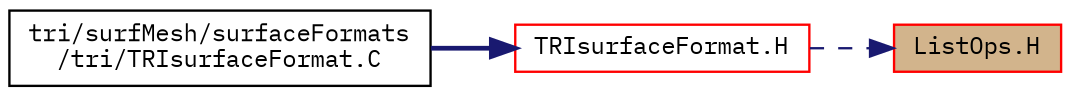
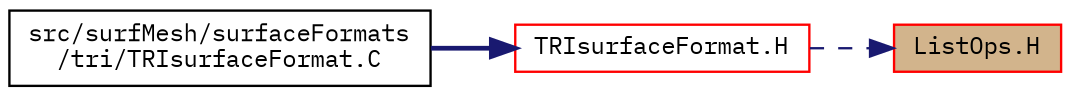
node "tri/surfMesh/surfaceFormats /tri/TRIsurfaceFormat.C": label "tri/surfMesh/surfaceFormats /tri/TRIsurfaceFormat.C" -> "src/surfMesh/surfaceFormats /tri/TRIsurfaceFormat.C"
